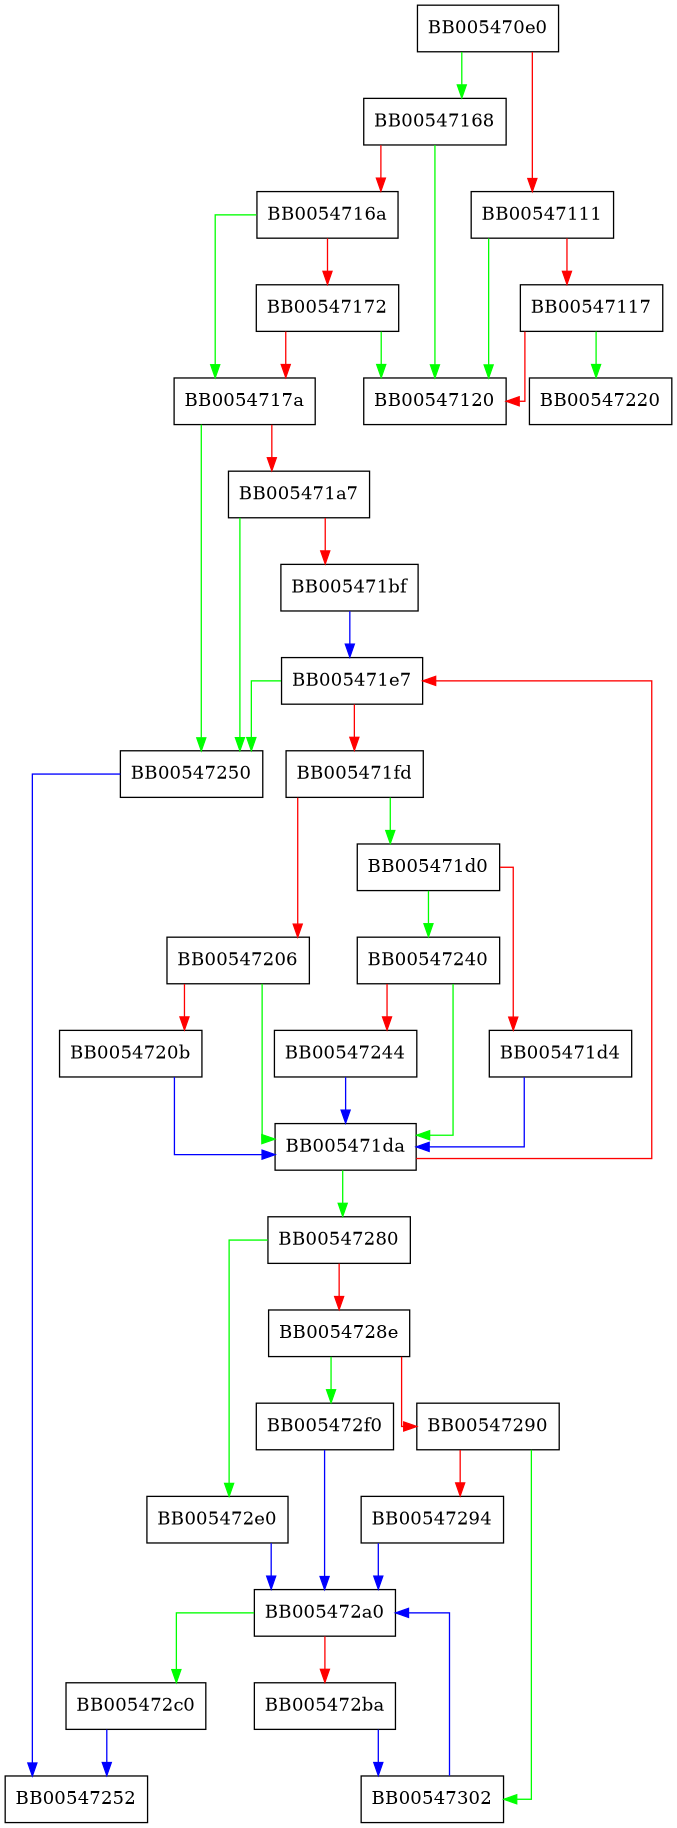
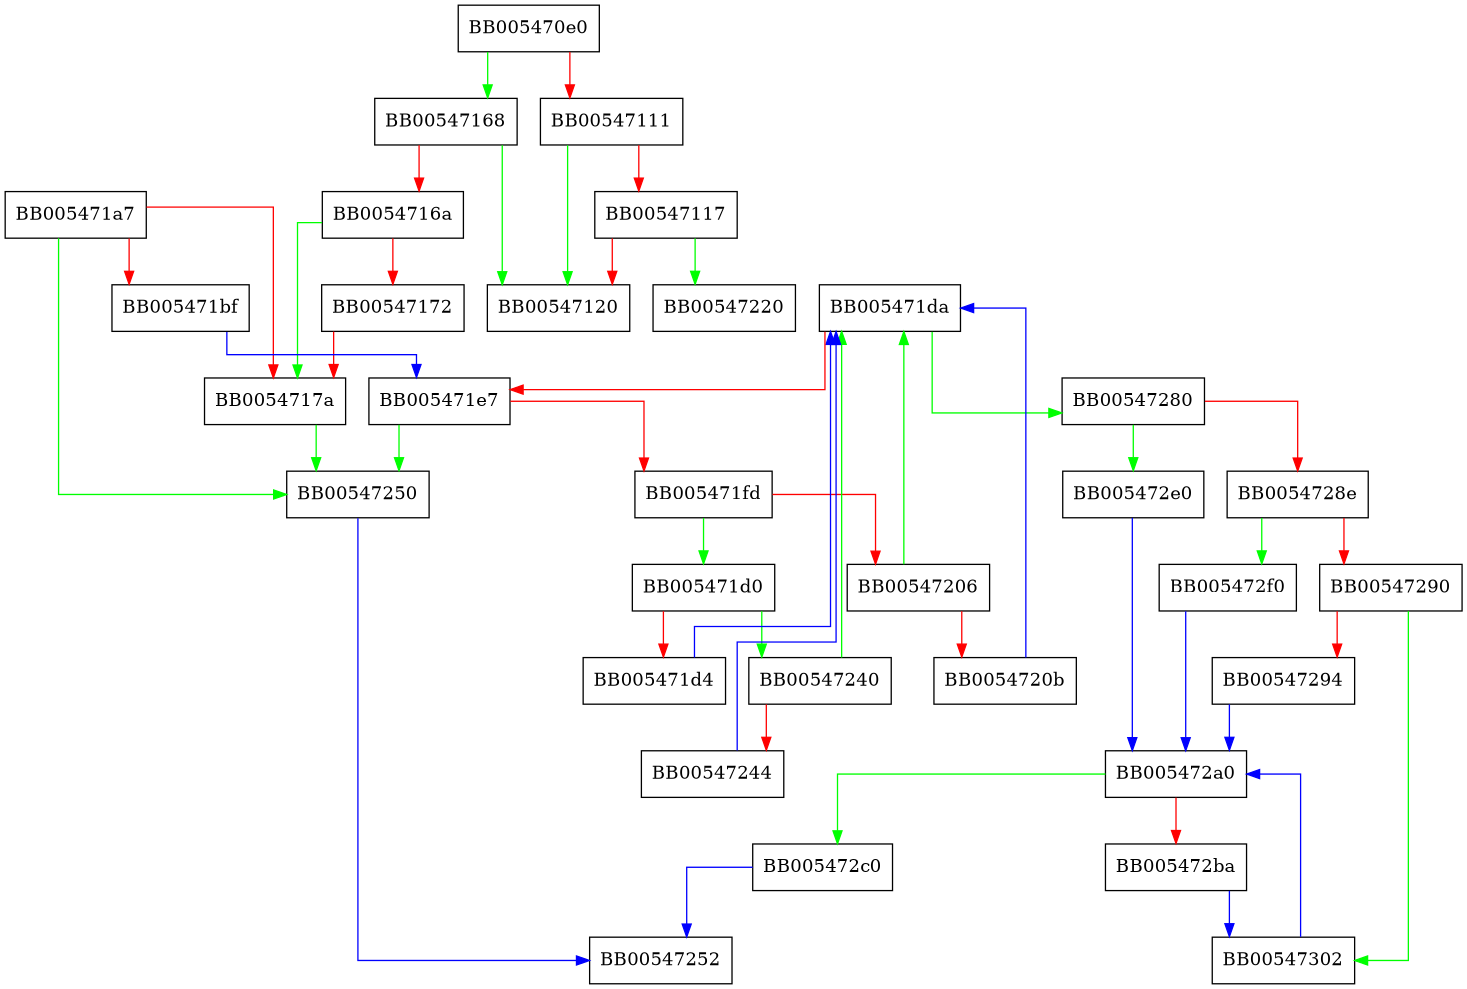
edge "BB00547172" -> "BB00547120": removed
edge "BB0054717a" -> "BB005471a7": reversed
